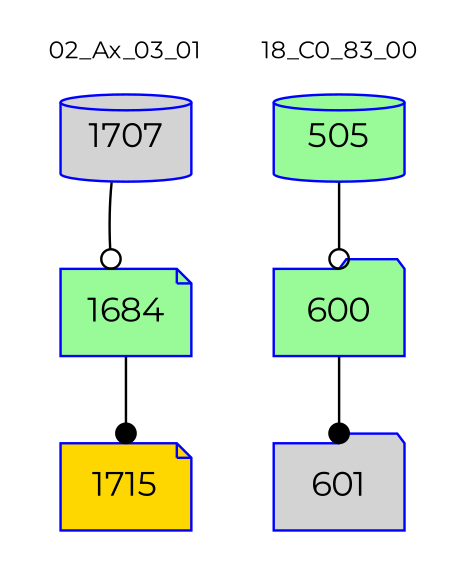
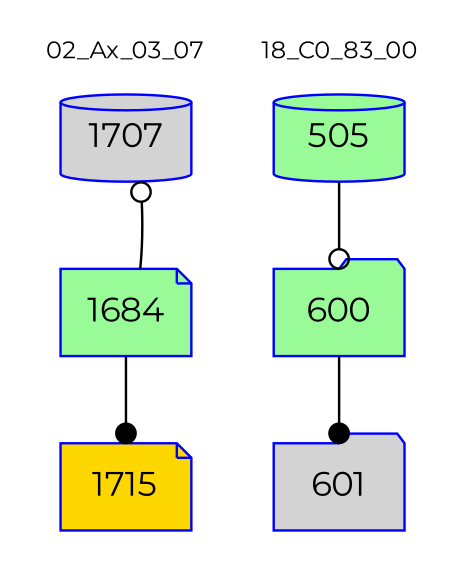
cluster "02_Ax_03_01": label "02_Ax_03_01" -> "02_Ax_03_07"
edge "1707" -> "1684": reversed
